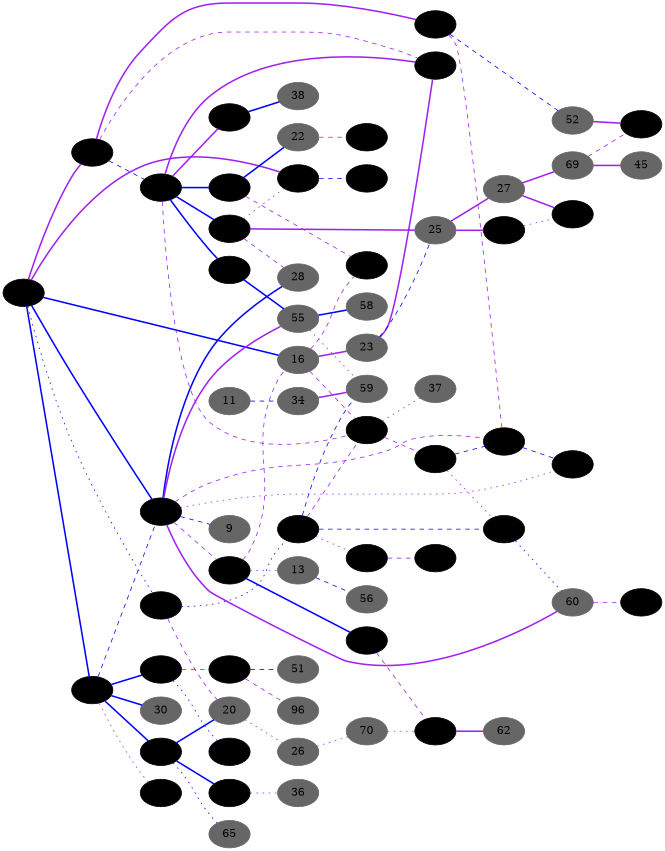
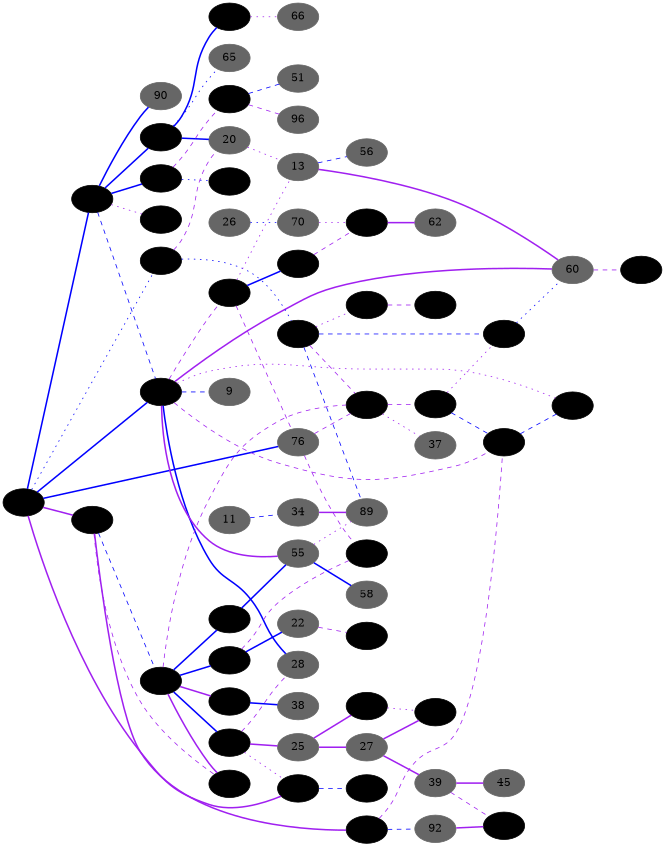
node "52": label "52" -> "92"
node "69": label "69" -> "39"
edge "13" -- "60": added
node "23": removed
node "16": label "16" -> "76"
node "59": label "59" -> "89"
node "30": label "30" -> "90"
edge "20" -- "26": now "20" -- "13"
edge "70" -- "26": color purple -> blue
node "36": label "36" -> "66"
